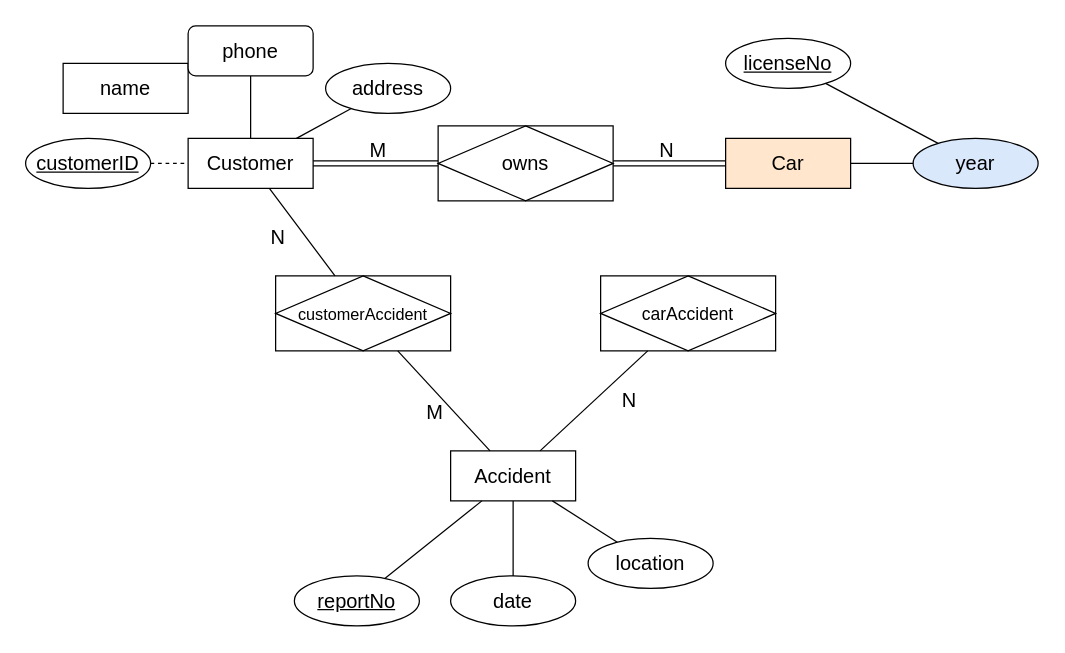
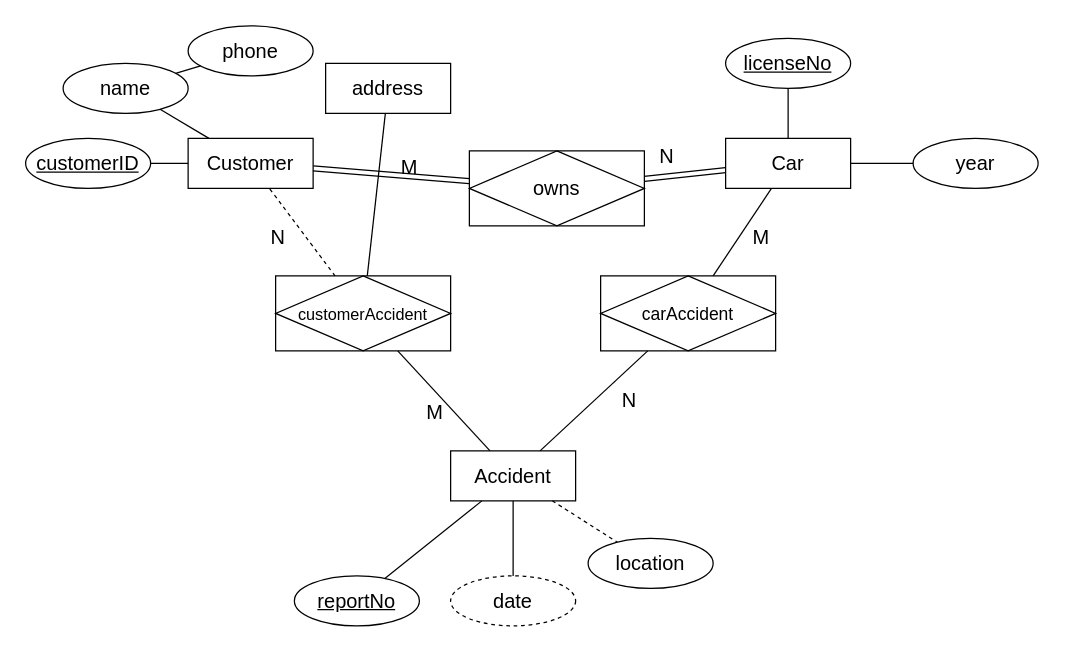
node "phone": shape rounded rectangle -> ellipse
node "name": shape rectangle -> ellipse
node "address": shape ellipse -> rectangle
edge "phone" -- "Customer": now "phone" -- "name"
edge "licenseNo" -- "year": now "licenseNo" -- "Car"
edge "address" -- "Customer": now "address" -- "customerAccident"
edge "name" -- "Customer": added
edge "customerID" -- "Customer": style dashed -> solid
node "owns": moved (526, 163) -> (557, 188)
node "Car": fillcolor #ffe6cc -> #ffffff
node "year": fillcolor #dae8fc -> #ffffff
edge "Customer" -- "customerAccident": style solid -> dashed
edge "Car" -- "carAccident": added, label "M"
edge "Accident" -- "location": style solid -> dashed
node "date": style solid -> dashed
